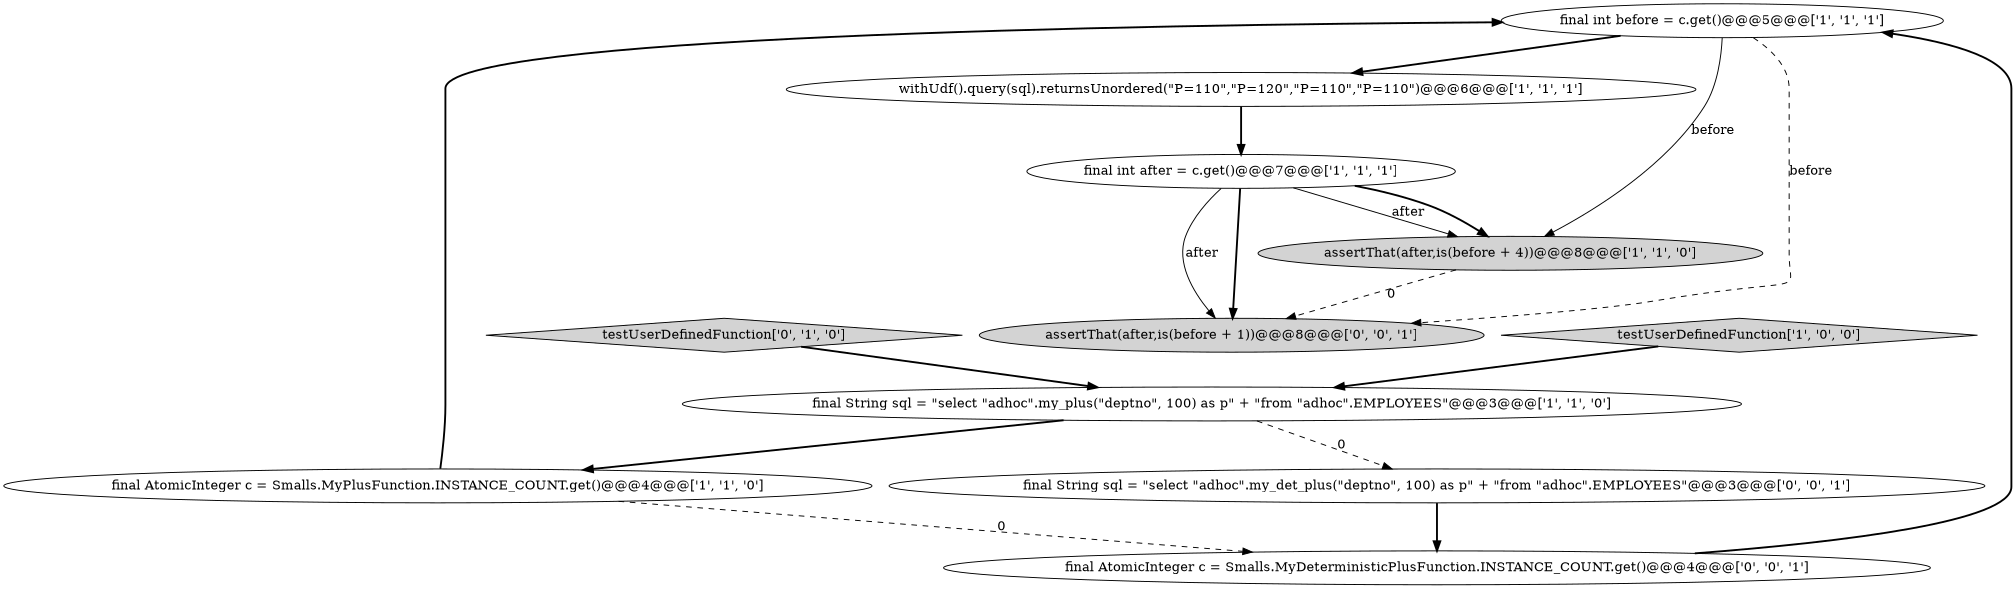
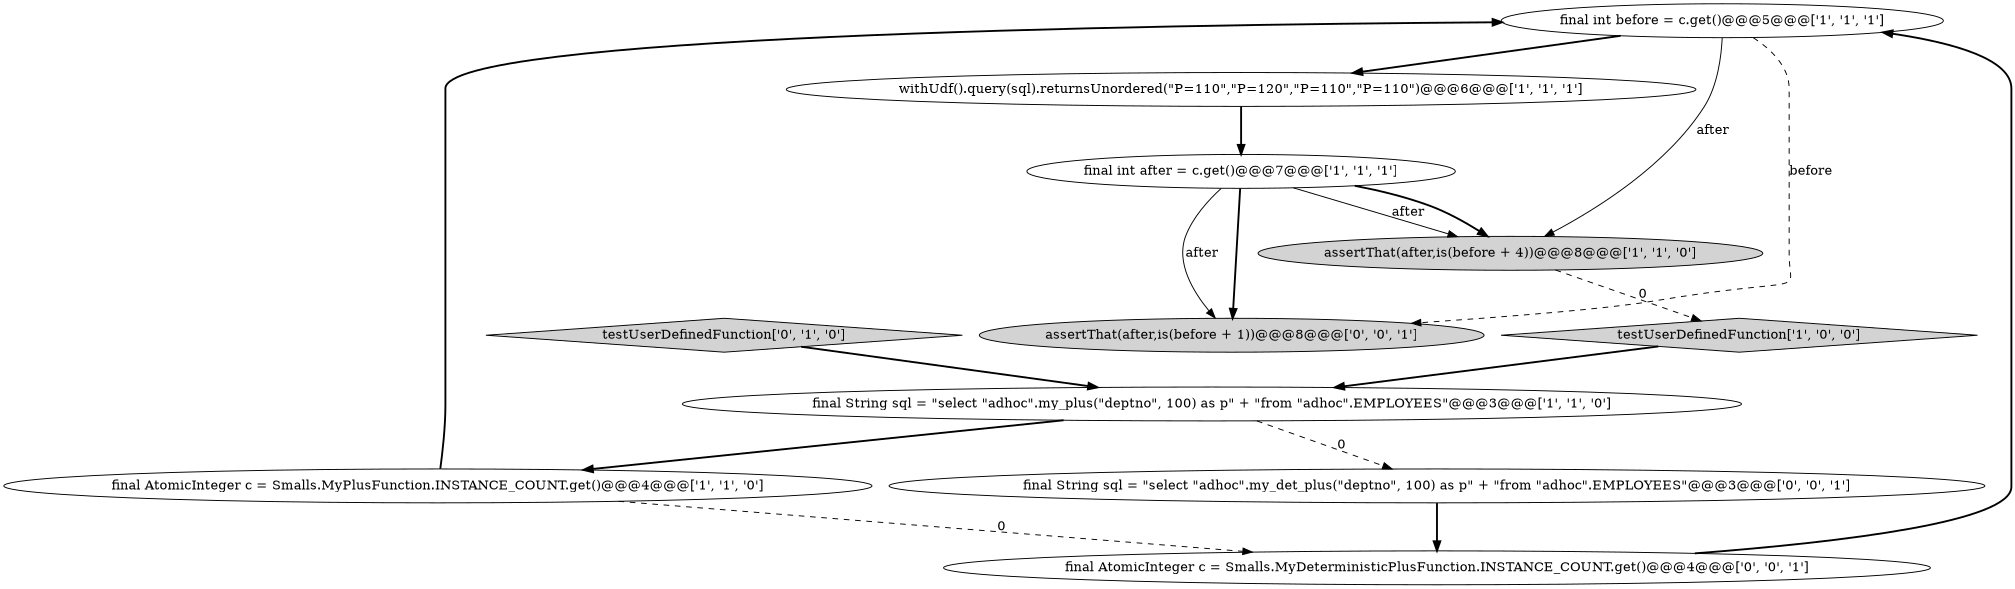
edge "final int before = c.get()@@@5@@@['1', '1', '1']" -> "assertThat(after,is(before + 4))@@@8@@@['1', '1', '0']": label "before" -> "after"
edge "assertThat(after,is(before + 4))@@@8@@@['1', '1', '0']" -> "assertThat(after,is(before + 1))@@@8@@@['0', '0', '1']": now "assertThat(after,is(before + 4))@@@8@@@['1', '1', '0']" -> "testUserDefinedFunction['1', '0', '0']"
